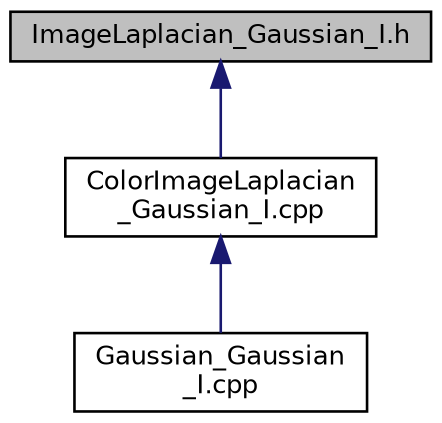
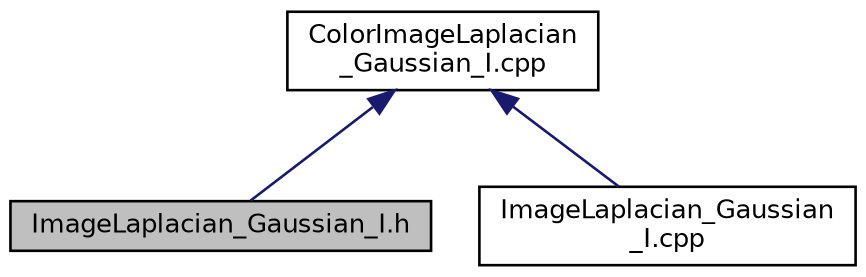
edge "ColorImageLaplacian _Gaussian_I.cpp" -> "ImageLaplacian_Gaussian_I.h": reversed
node "Gaussian_Gaussian _I.cpp": label "Gaussian_Gaussian _I.cpp" -> "ImageLaplacian_Gaussian _I.cpp"
